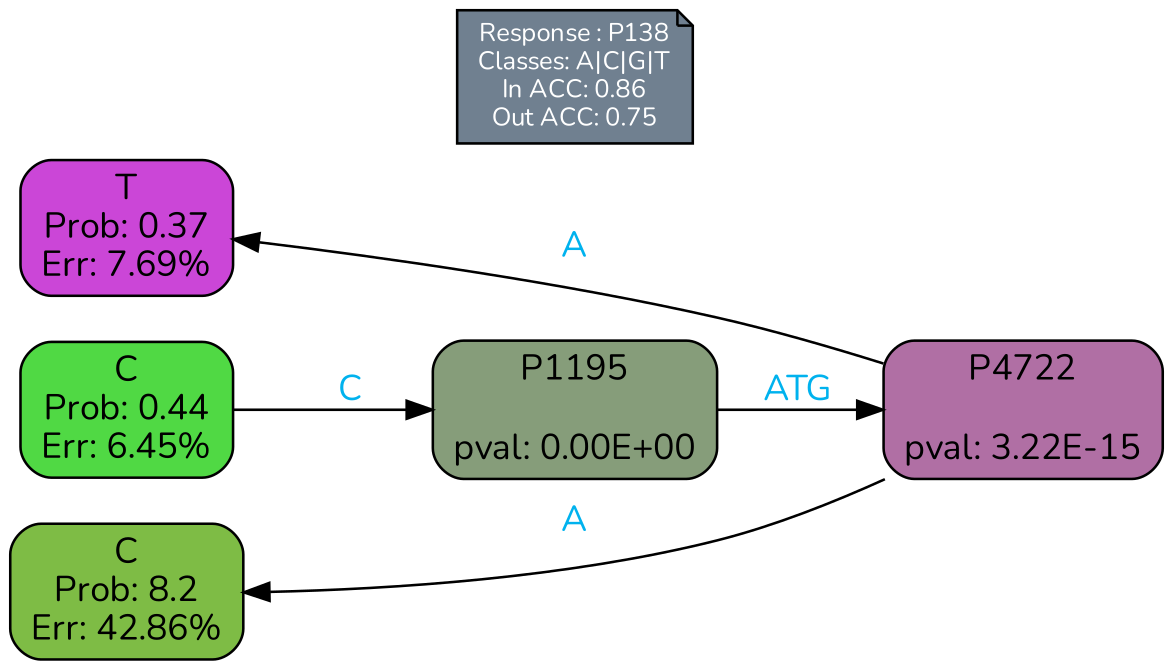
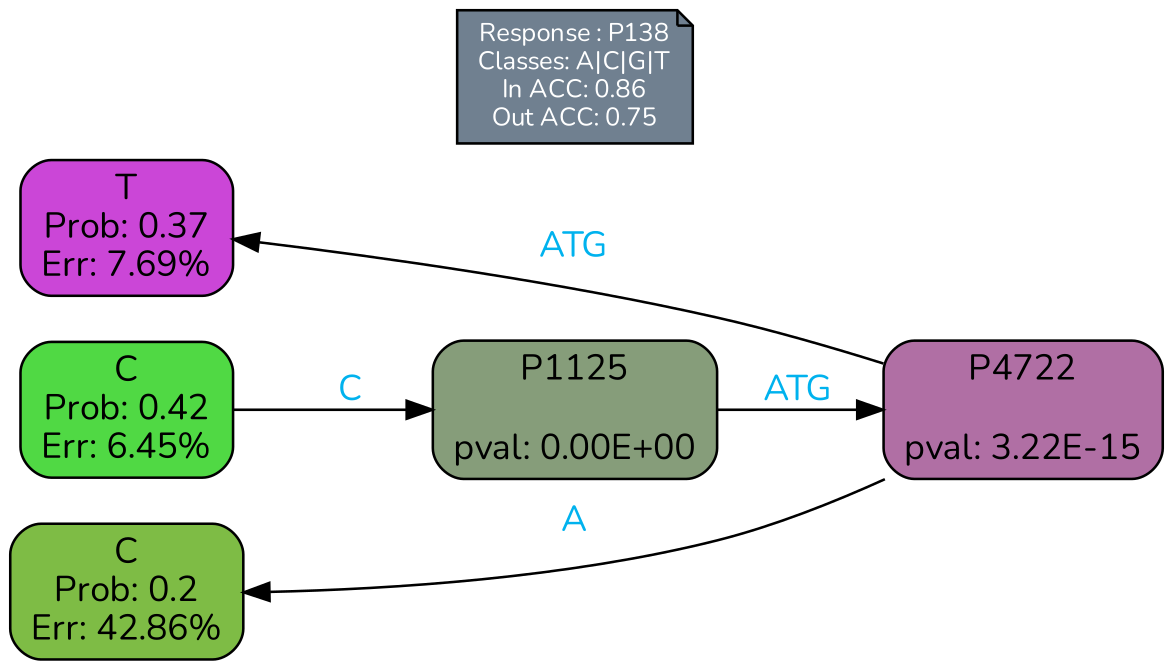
edge "P4722 pval: 3.22E-15" -> "T Prob: 0.37 Err: 7.69%": label "A" -> "ATG"
node "C Prob: 0.44 Err: 6.45%": label "C Prob: 0.44 Err: 6.45%" -> "C Prob: 0.42 Err: 6.45%"
node "P1195 pval: 0.00E+00": label "P1195 pval: 0.00E+00" -> "P1125 pval: 0.00E+00"
node "C Prob: 8.2 Err: 42.86%": label "C Prob: 8.2 Err: 42.86%" -> "C Prob: 0.2 Err: 42.86%"
